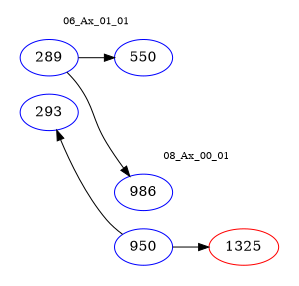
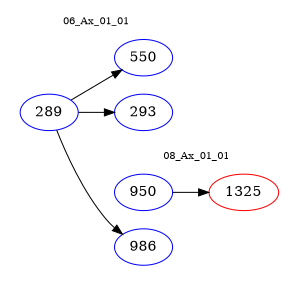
cluster "08_Ax_00_01": label "08_Ax_00_01" -> "08_Ax_01_01"
edge "950" -> "293": now "289" -> "293"
